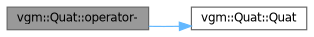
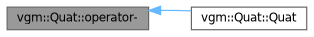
edge "vgm::Quat::operator-" -> "vgm::Quat::Quat": reversed
